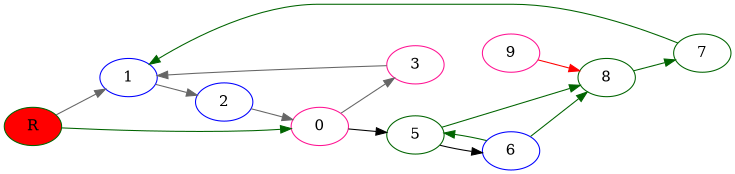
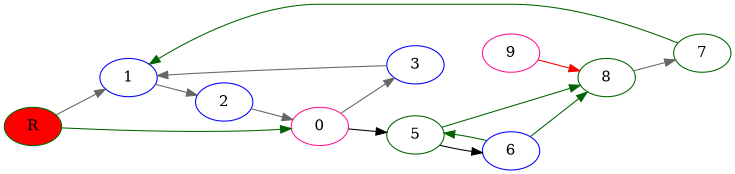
node "3": color deeppink -> blue
edge "8" -> "7": color darkgreen -> gray40
